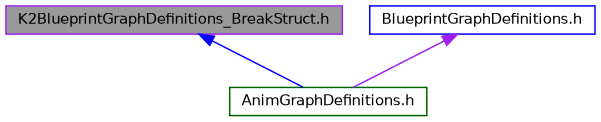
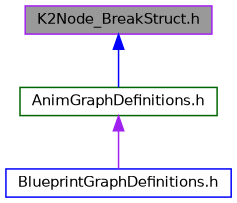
node "K2BlueprintGraphDefinitions_BreakStruct.h": label "K2BlueprintGraphDefinitions_BreakStruct.h" -> "K2Node_BreakStruct.h"
edge "AnimGraphDefinitions.h" -> "BlueprintGraphDefinitions.h": reversed
